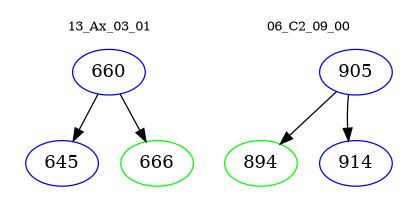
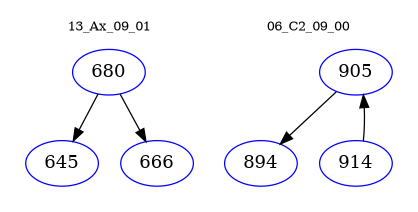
cluster "13_Ax_03_01": label "13_Ax_03_01" -> "13_Ax_09_01"
node "660": label "660" -> "680"
edge "905" -> "914": reversed
node "666": color green -> blue
node "894": color green -> blue
